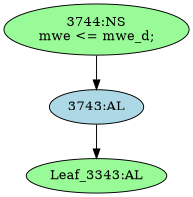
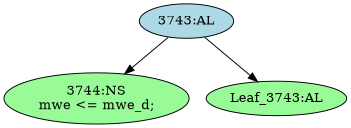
edge "3744:NS mwe <= mwe_d;" -> "3743:AL": reversed
node "Leaf_3343:AL": label "Leaf_3343:AL" -> "Leaf_3743:AL"
